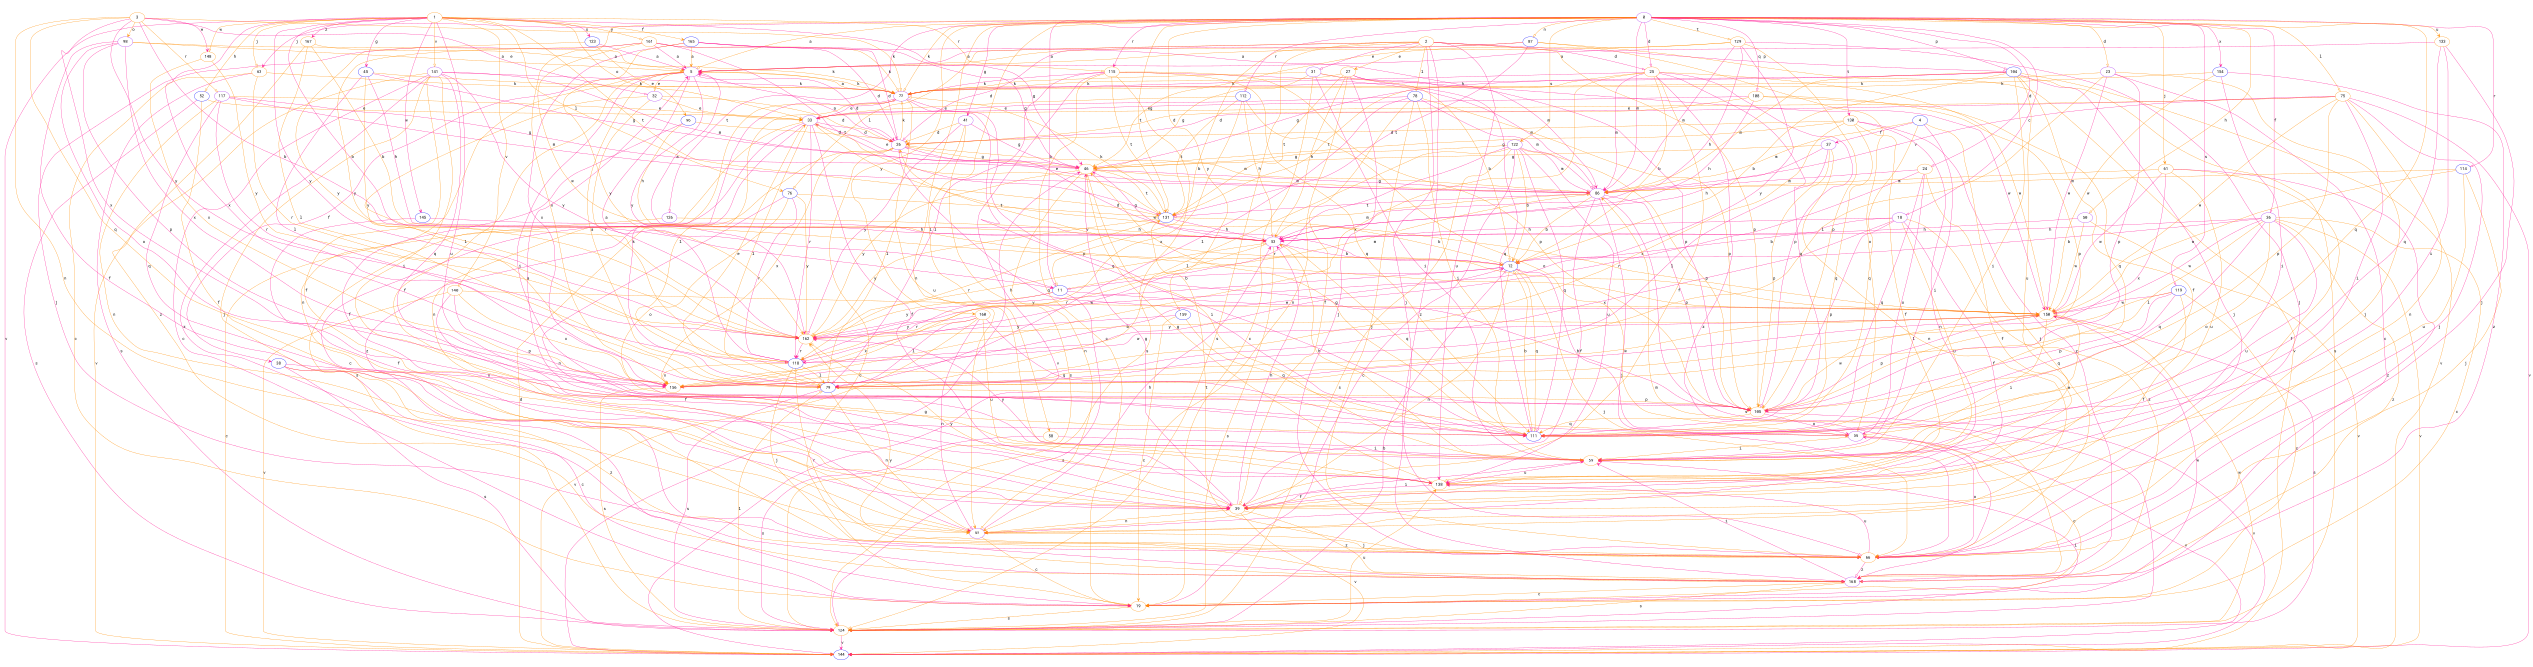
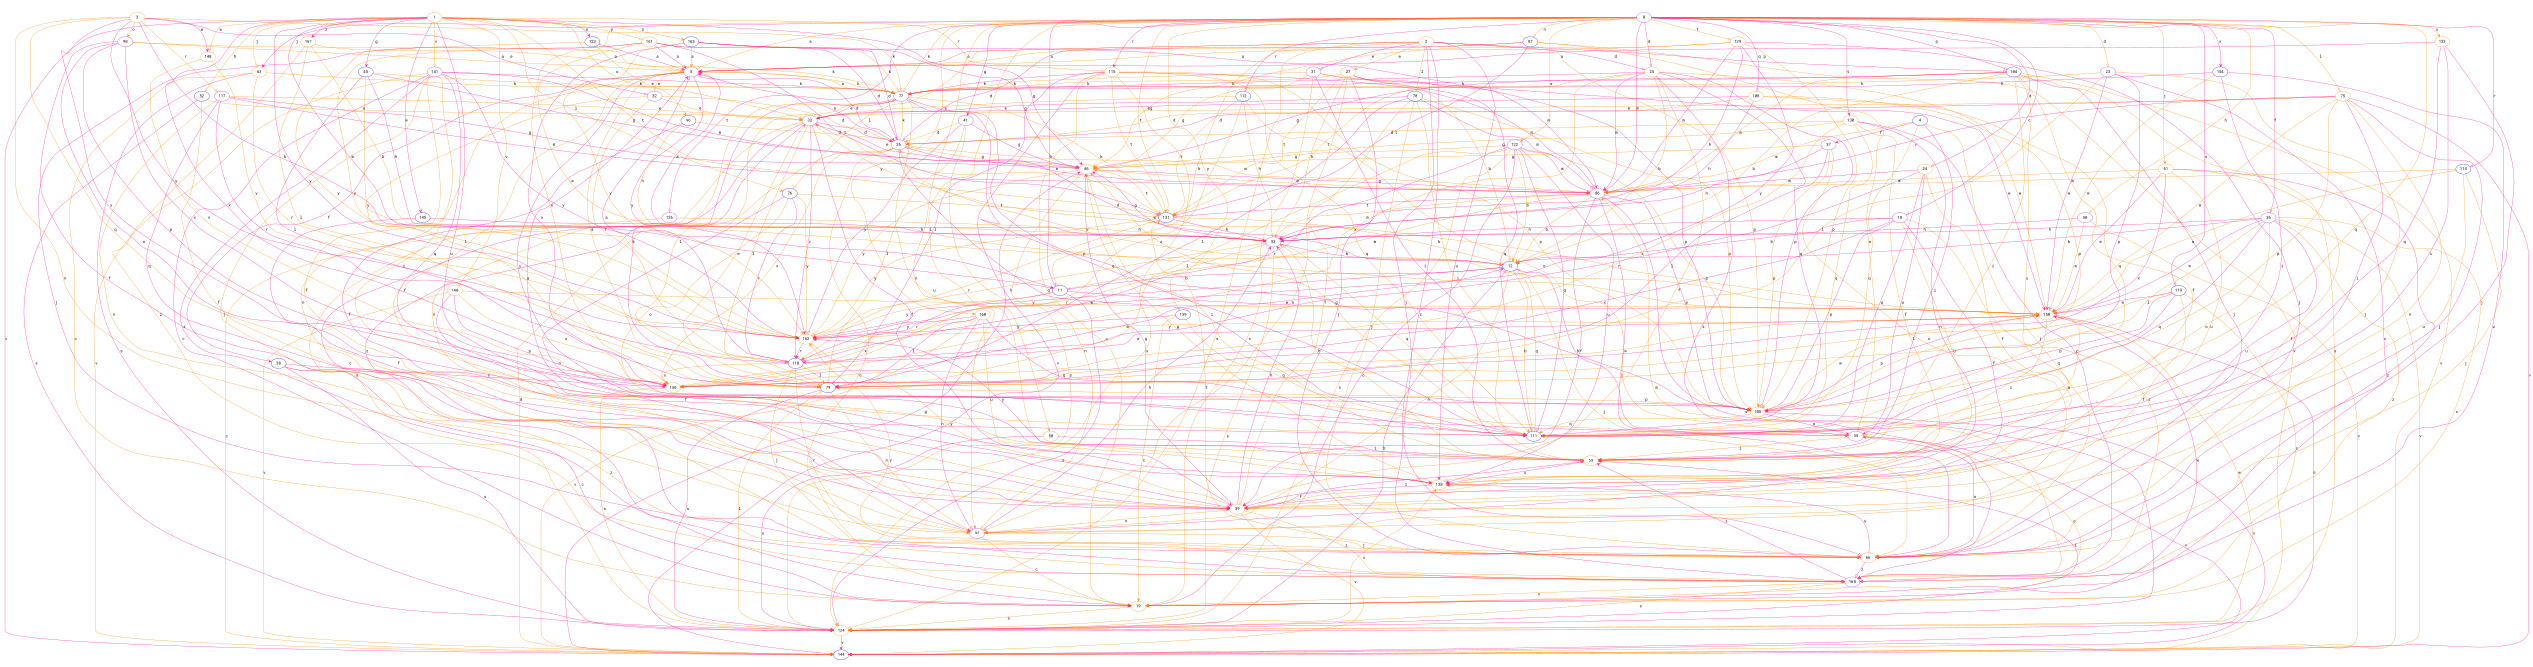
edge "1" -> "165": label "f" -> "z"
edge "154" -> "72": color darkorange -> deeppink
